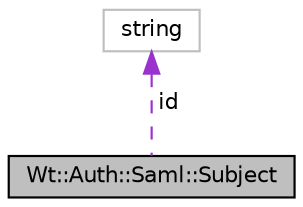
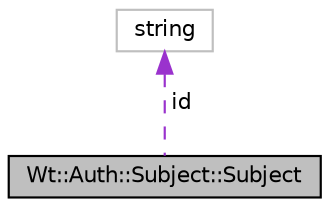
node "Wt::Auth::Saml::Subject": label "Wt::Auth::Saml::Subject" -> "Wt::Auth::Subject::Subject"
